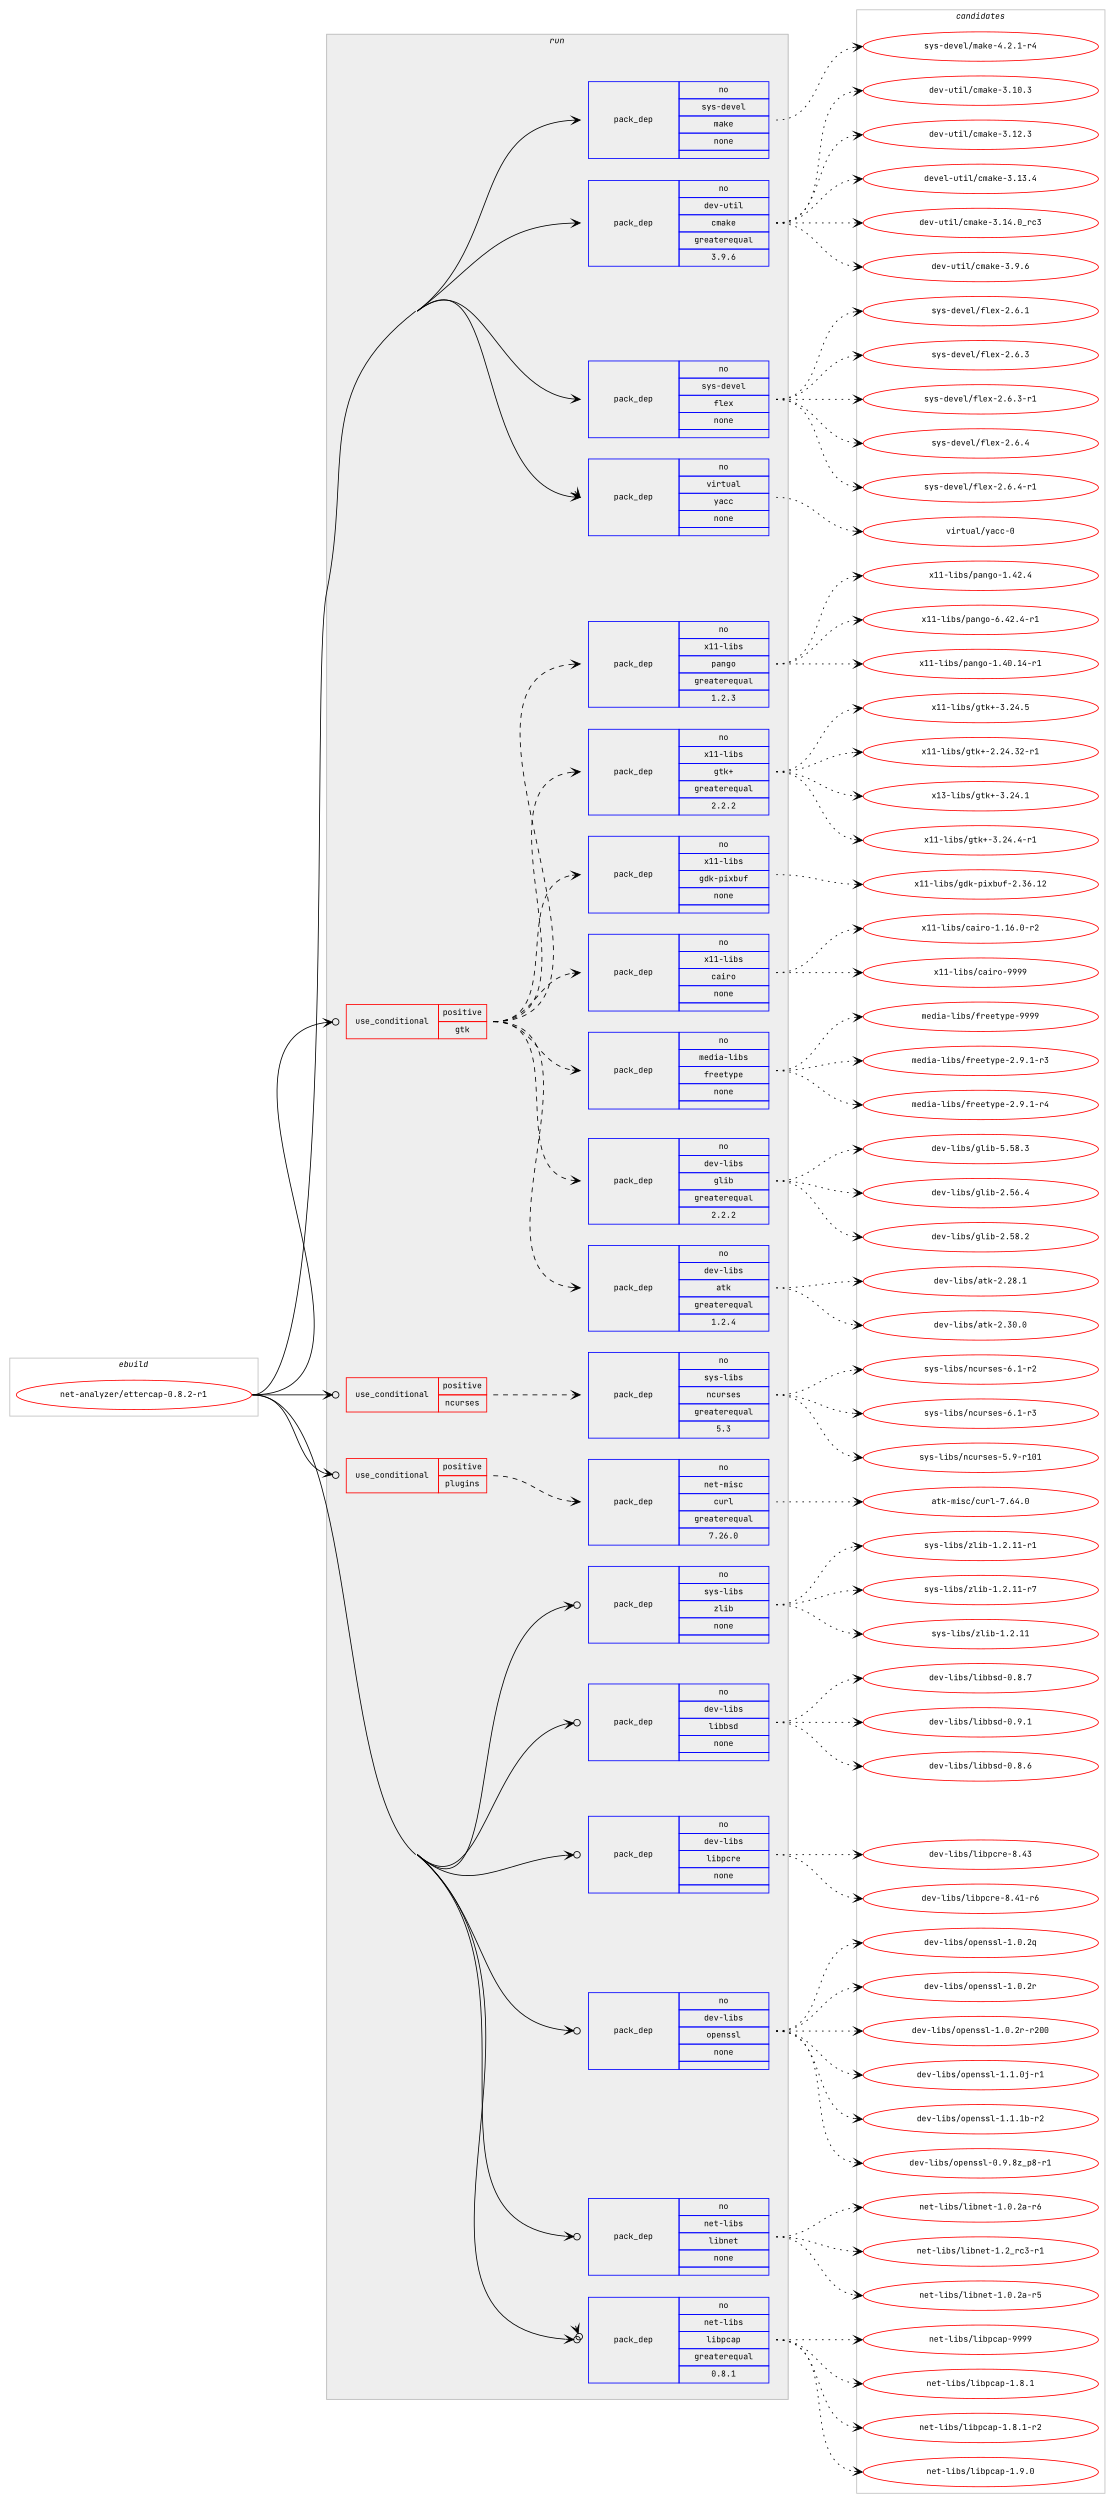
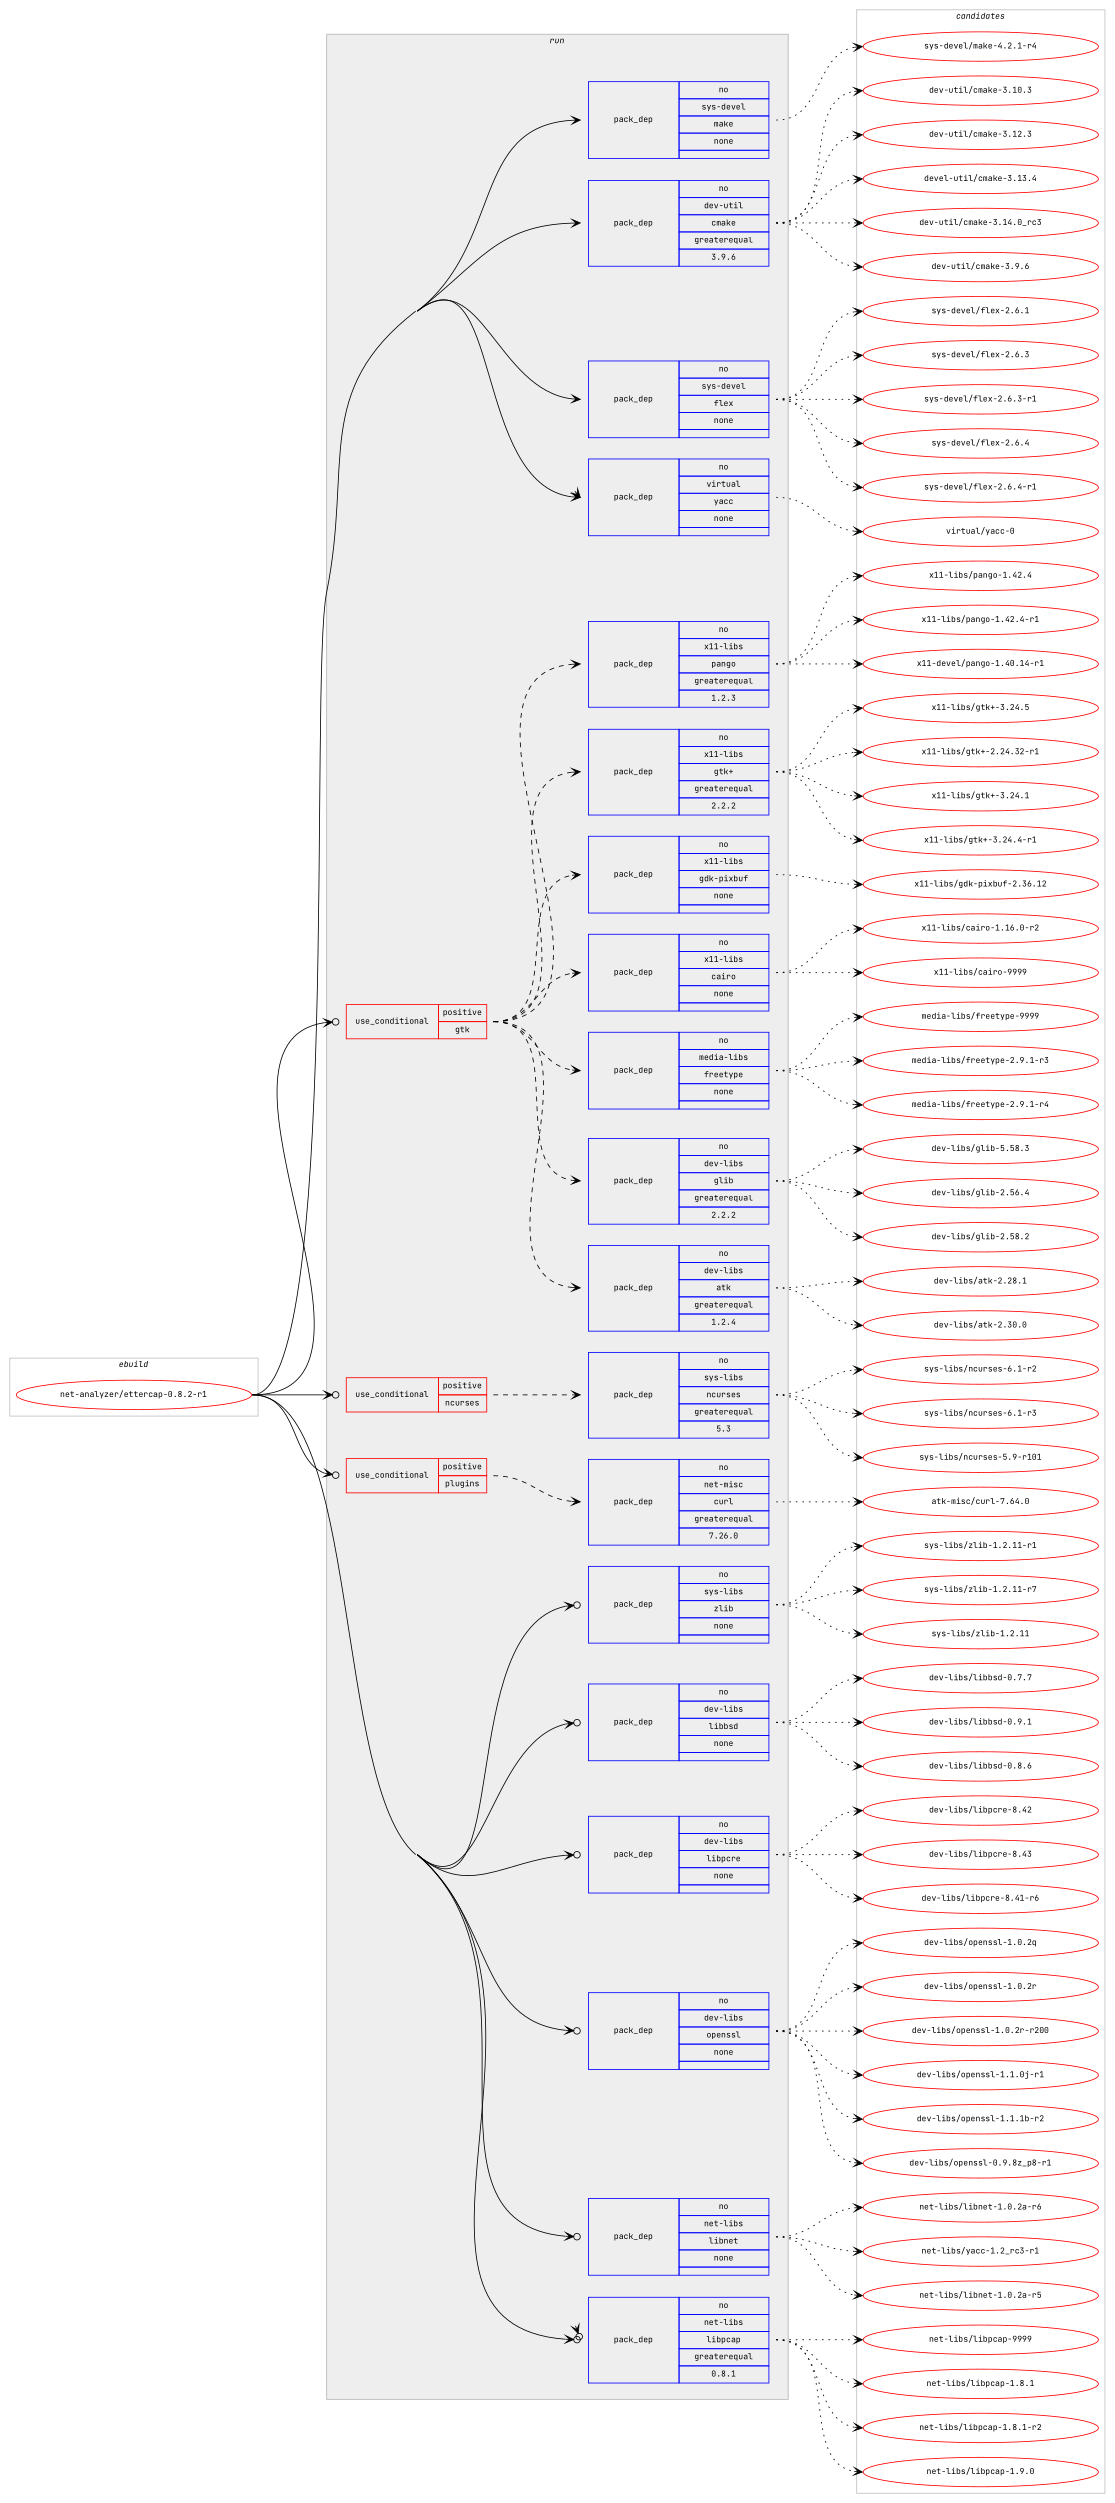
node "x11-libs/pango-6.42.4-r1": label "x11-libs/pango-6.42.4-r1" -> "x11-libs/pango-1.42.4-r1"
node "x11-libs/pango-1.40.14-r1": label "x11-libs/pango-1.40.14-r1" -> "x11-devel/pango-1.40.14-r1"
node "x13-libs/gtk+-3.24.1": label "x13-libs/gtk+-3.24.1" -> "x11-libs/gtk+-3.24.1"
node "dev-libs/libbsd-0.8.7": label "dev-libs/libbsd-0.8.7" -> "dev-libs/libbsd-0.7.7"
node "dev-libs/libpcre-8.42": added
node "net-libs/libnet-1.2_rc3-r1": label "net-libs/libnet-1.2_rc3-r1" -> "net-libs/yacc-1.2_rc3-r1"
